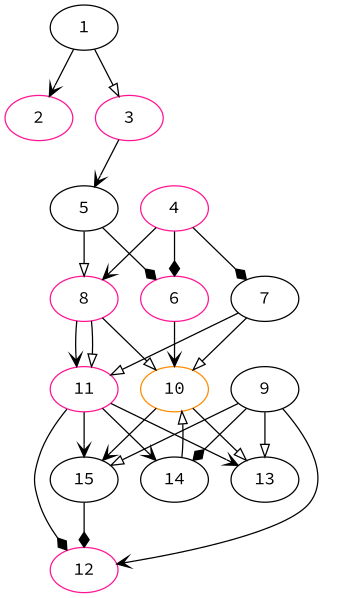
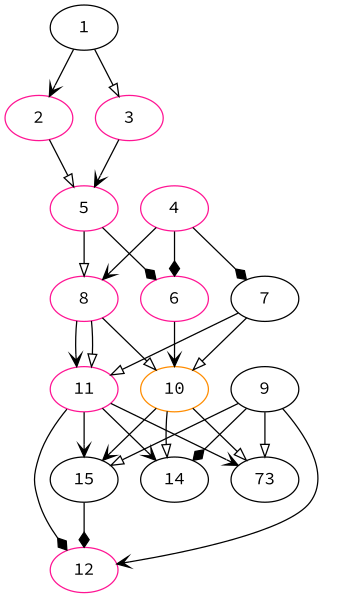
edge "2" -> "5": added
node "5": color black -> deeppink
edge "14" -> "10": reversed
node "13": label "13" -> "73"
